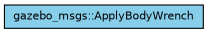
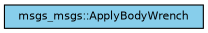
node "gazebo_msgs::ApplyBodyWrench": label "gazebo_msgs::ApplyBodyWrench" -> "msgs_msgs::ApplyBodyWrench"
